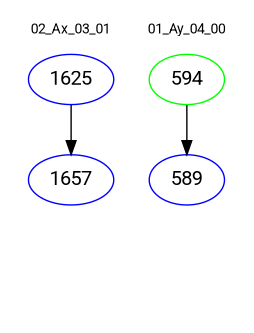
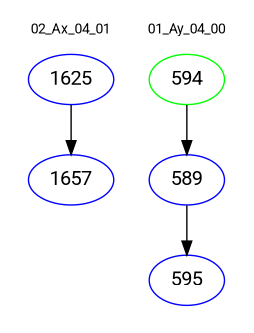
cluster "02_Ax_03_01": label "02_Ax_03_01" -> "02_Ax_04_01"
node "595": added
